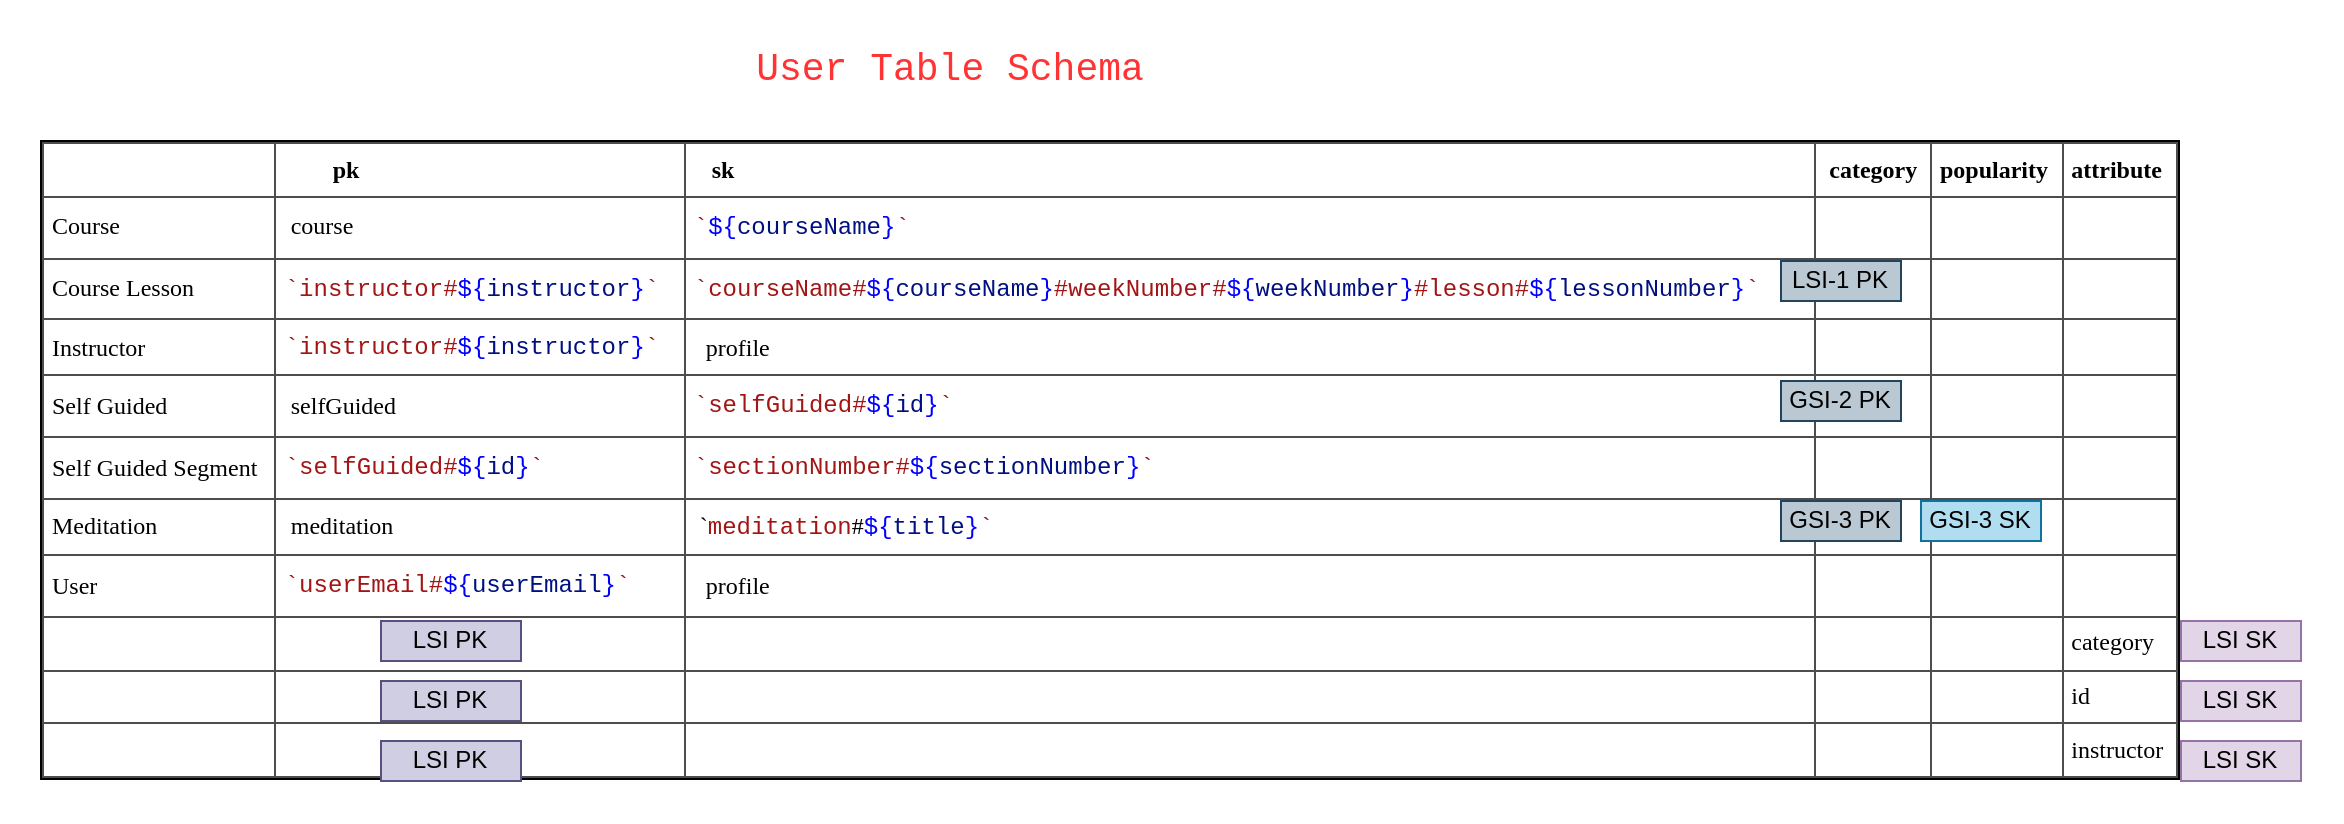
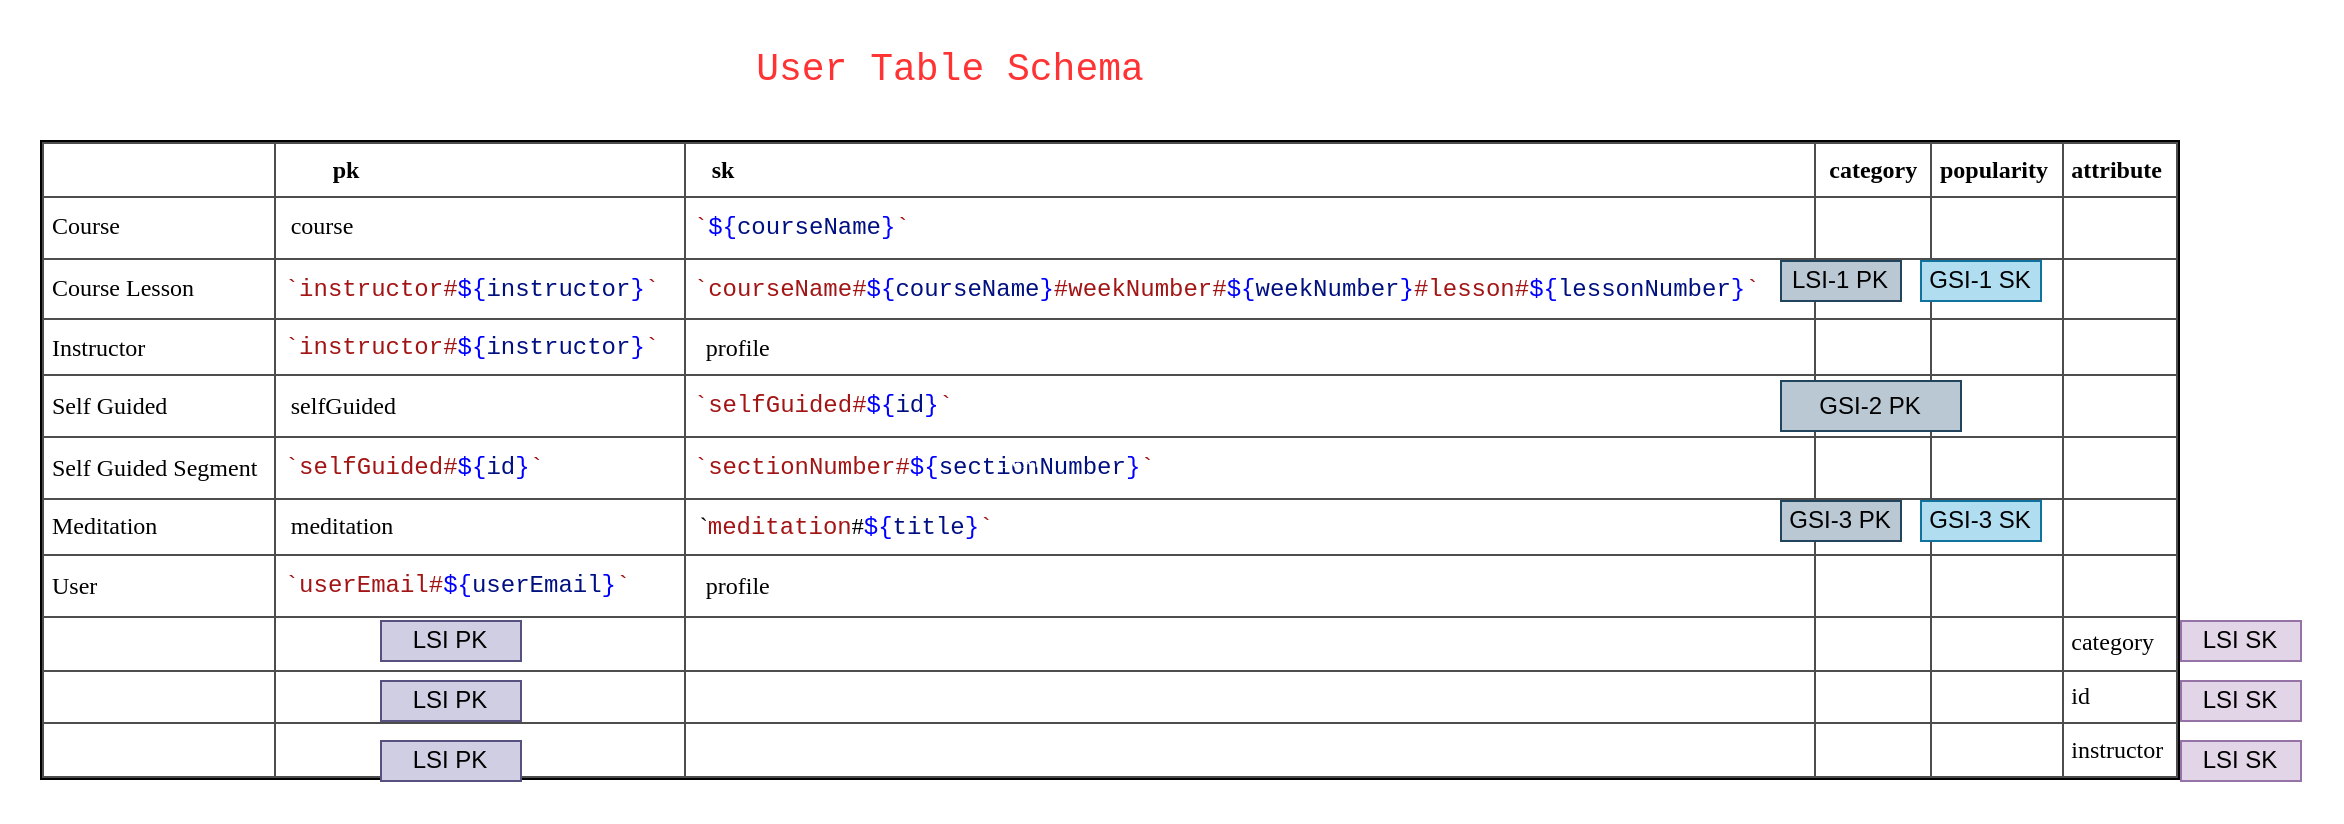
node "GSI-1 SK": added
node "GSI-2 PK": size 120x40 -> 180x50
node "Text": moved (1181, 461) -> (1021, 461)
